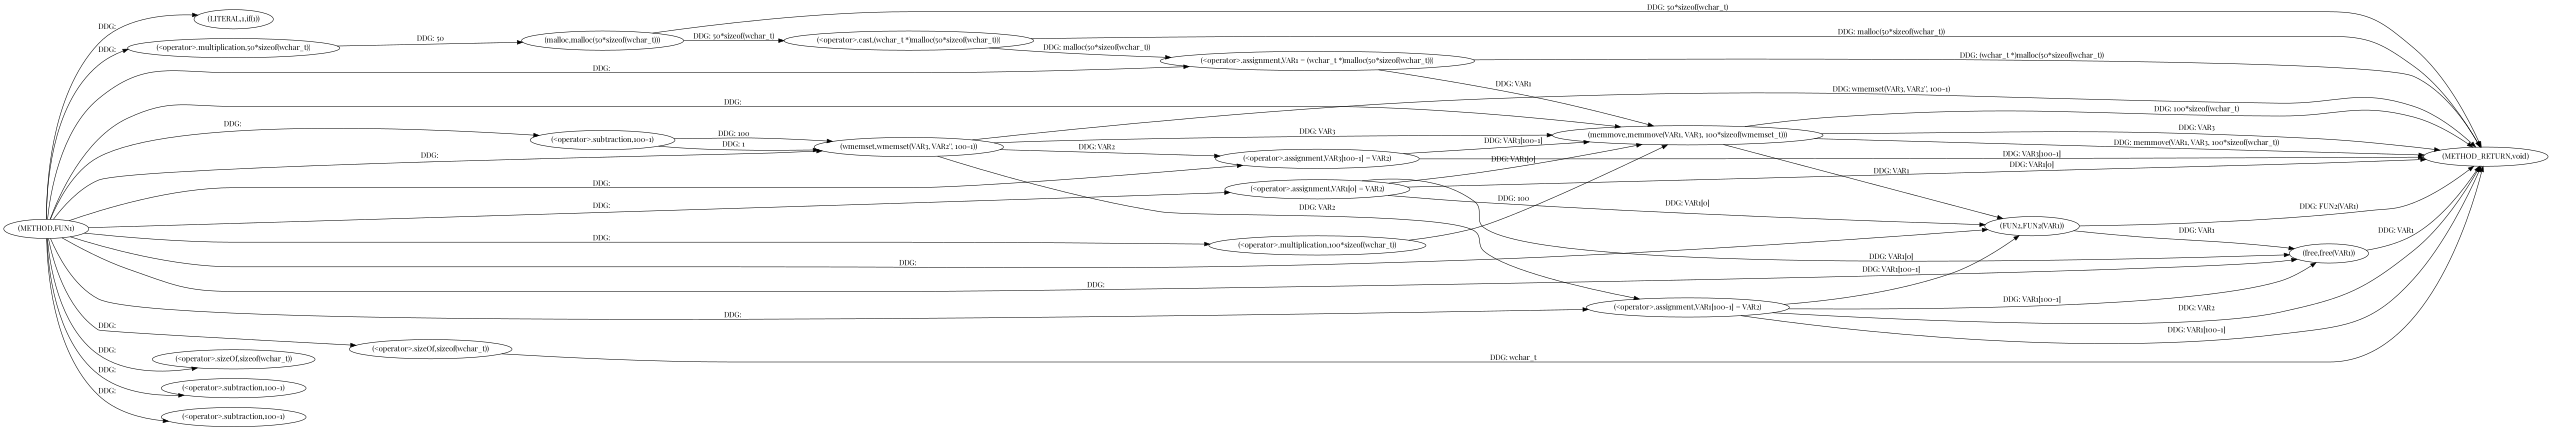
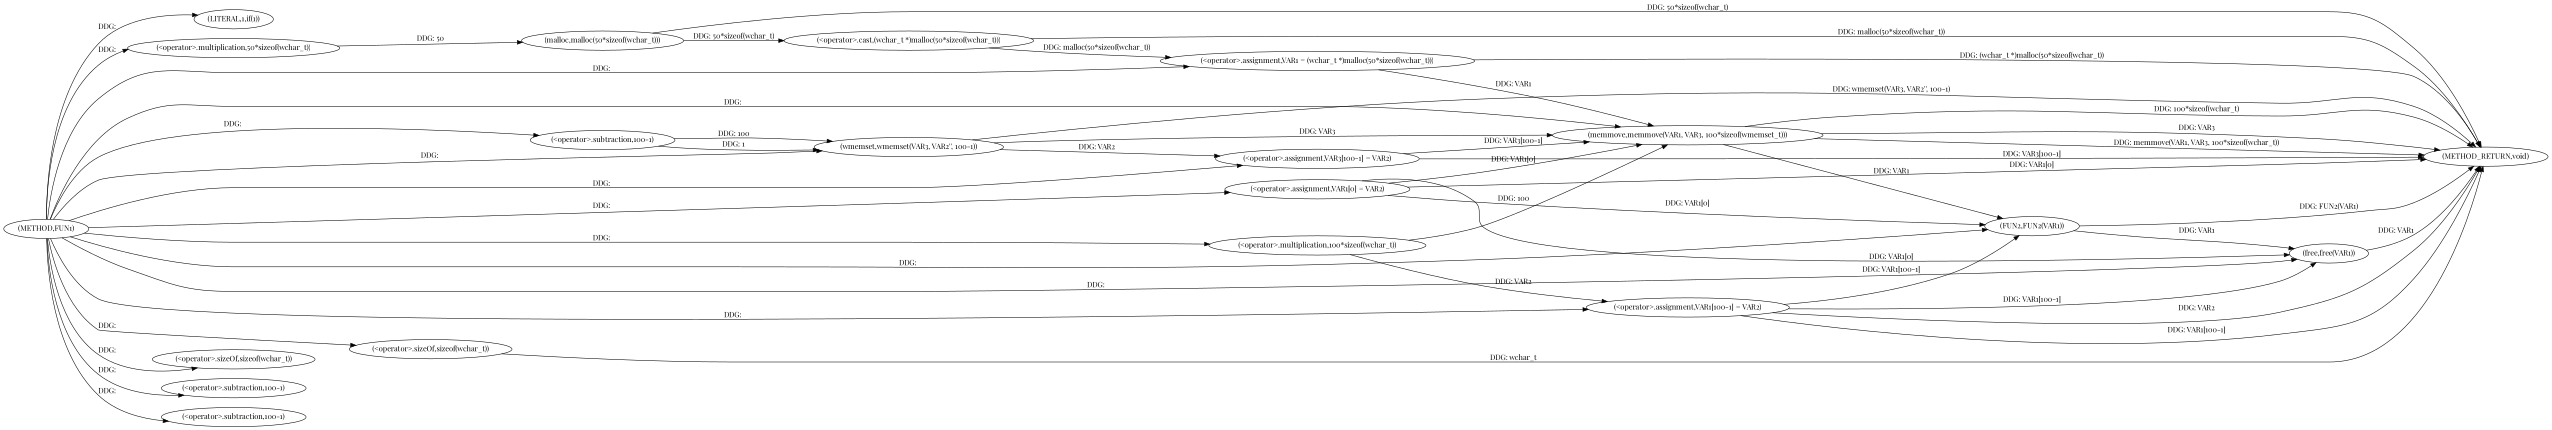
edge "(wmemset,wmemset(VAR3, VAR2'', 100-1))" -> "(<operator>.assignment,VAR1[100-1] = VAR2)": now "(<operator>.multiplication,100*sizeof(wchar_t))" -> "(<operator>.assignment,VAR1[100-1] = VAR2)"
